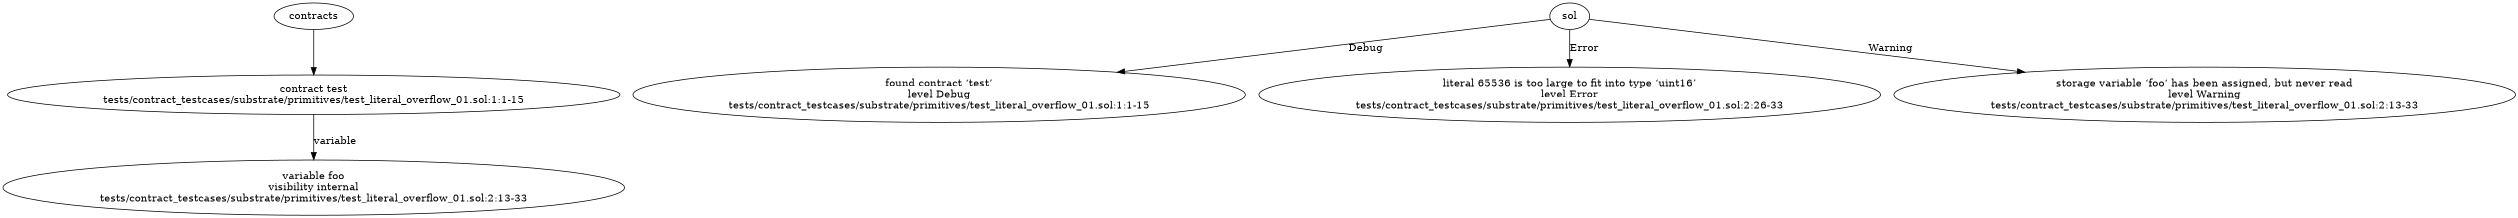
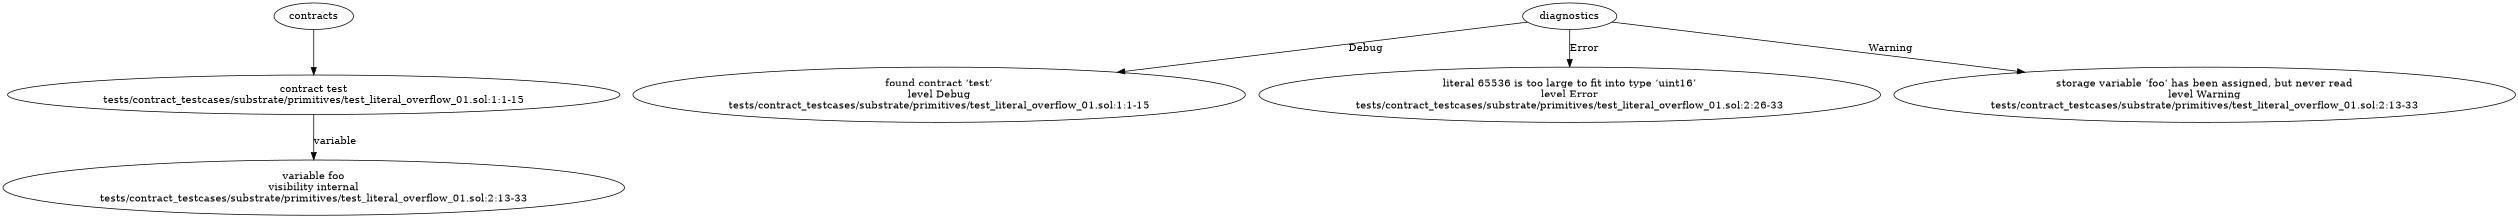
node "sol": label "sol" -> "diagnostics"
